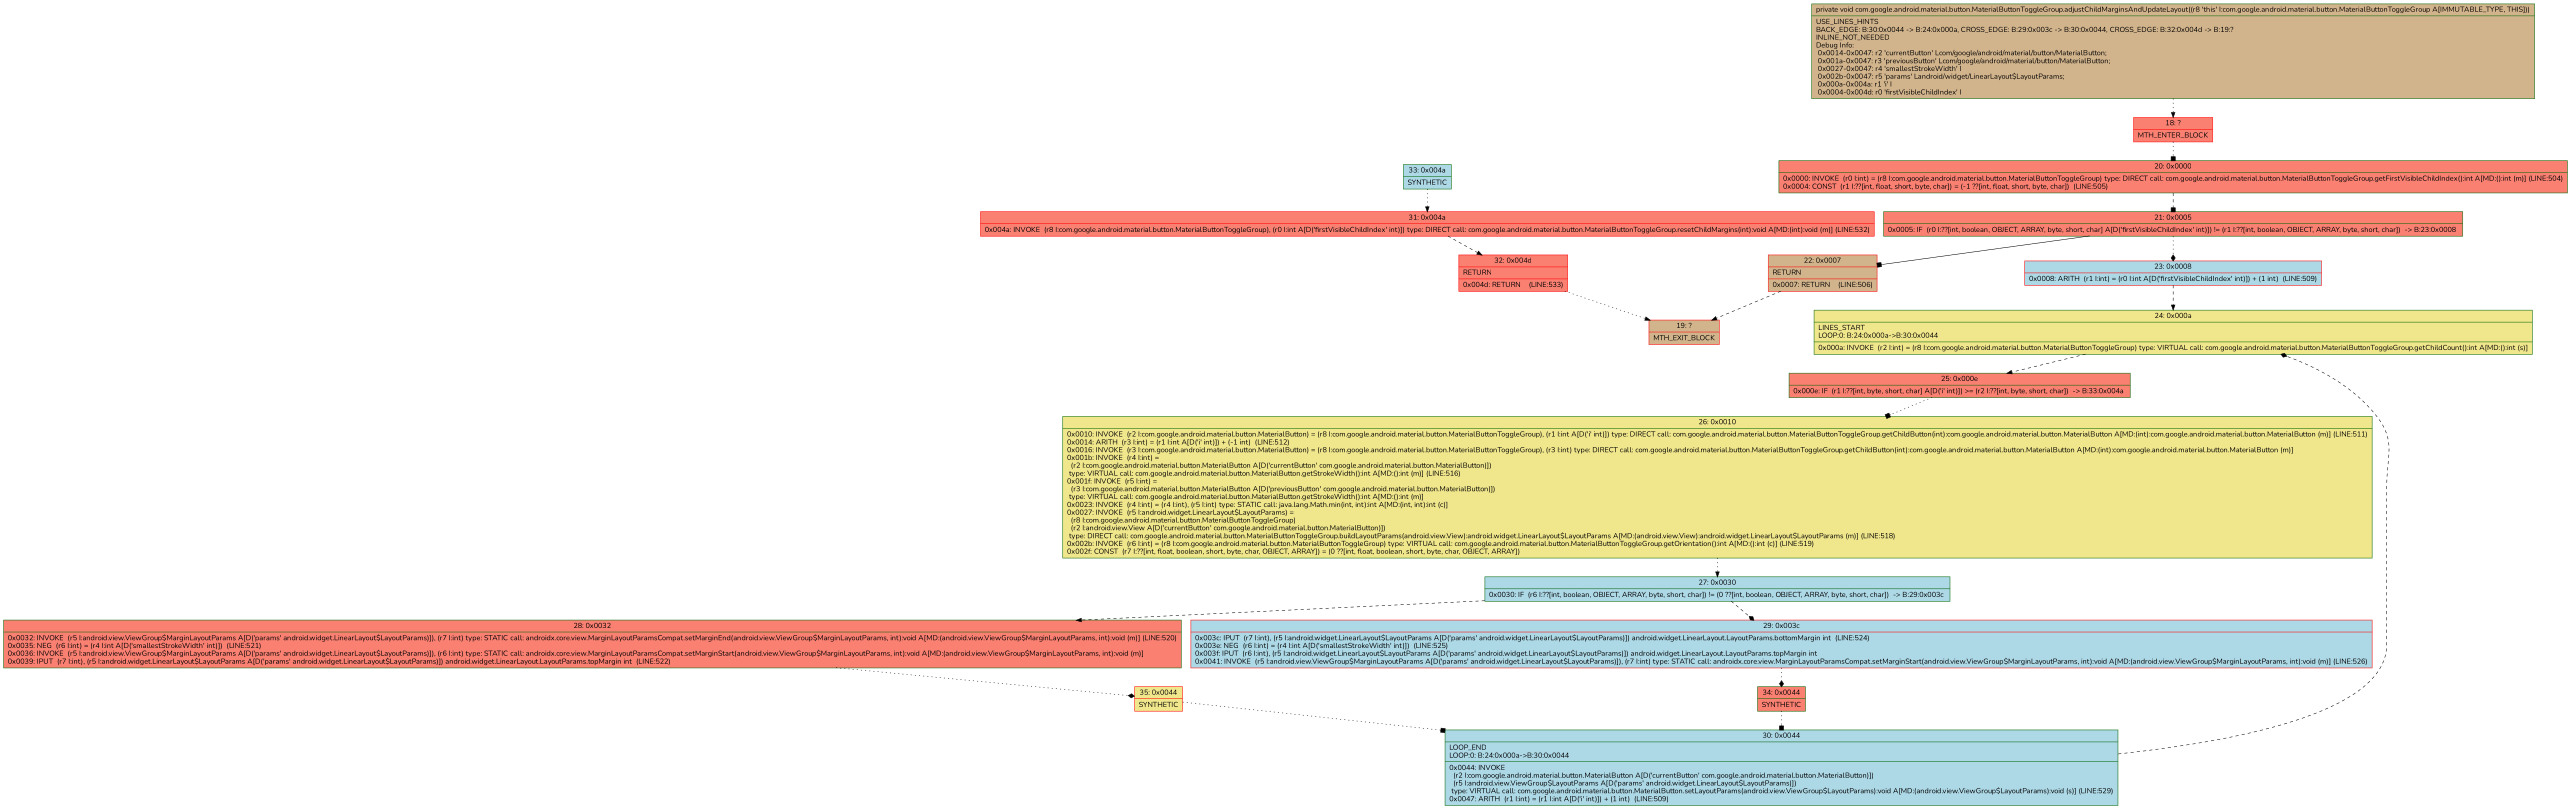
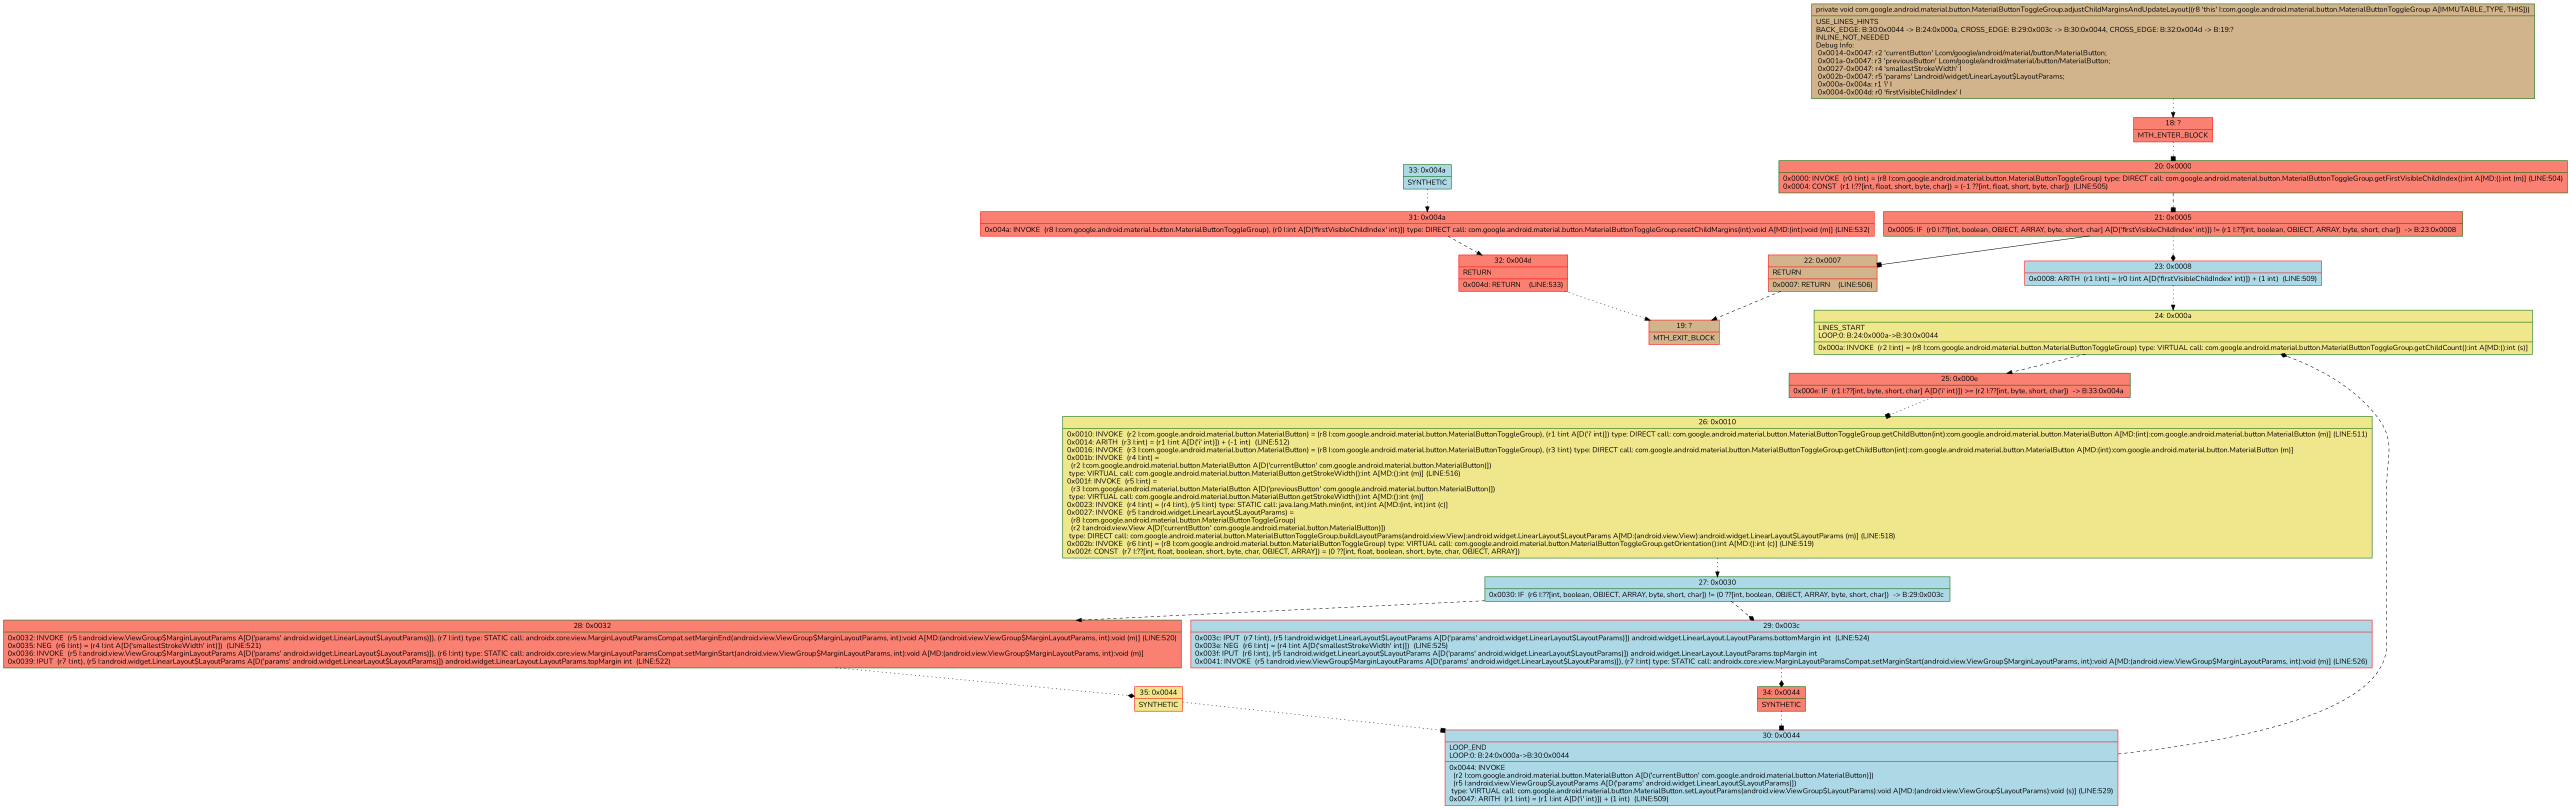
edge "23: 0x0008" -> "24: 0x000a": style dashed -> dotted
node "30: 0x0044": color darkgreen -> red
